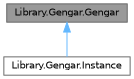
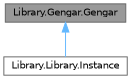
node "Library.Gengar.Instance": label "Library.Gengar.Instance" -> "Library.Library.Instance"
